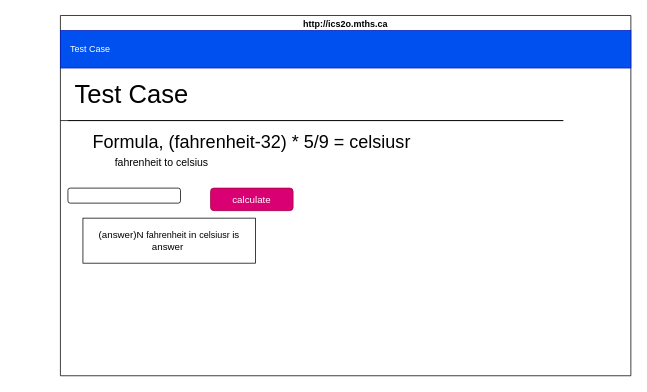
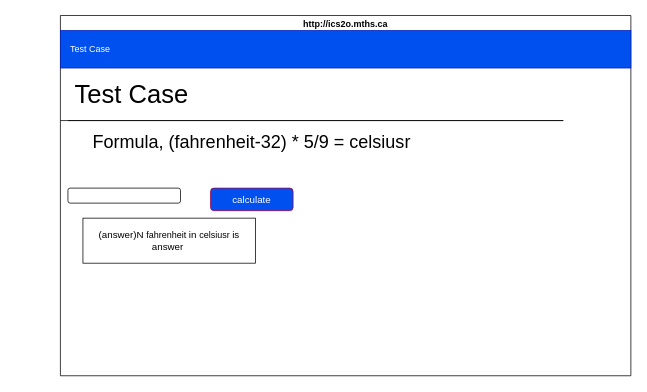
node "fahrenheit to celsius": removed
node "calculate": fillcolor #d80073 -> #0050ef
